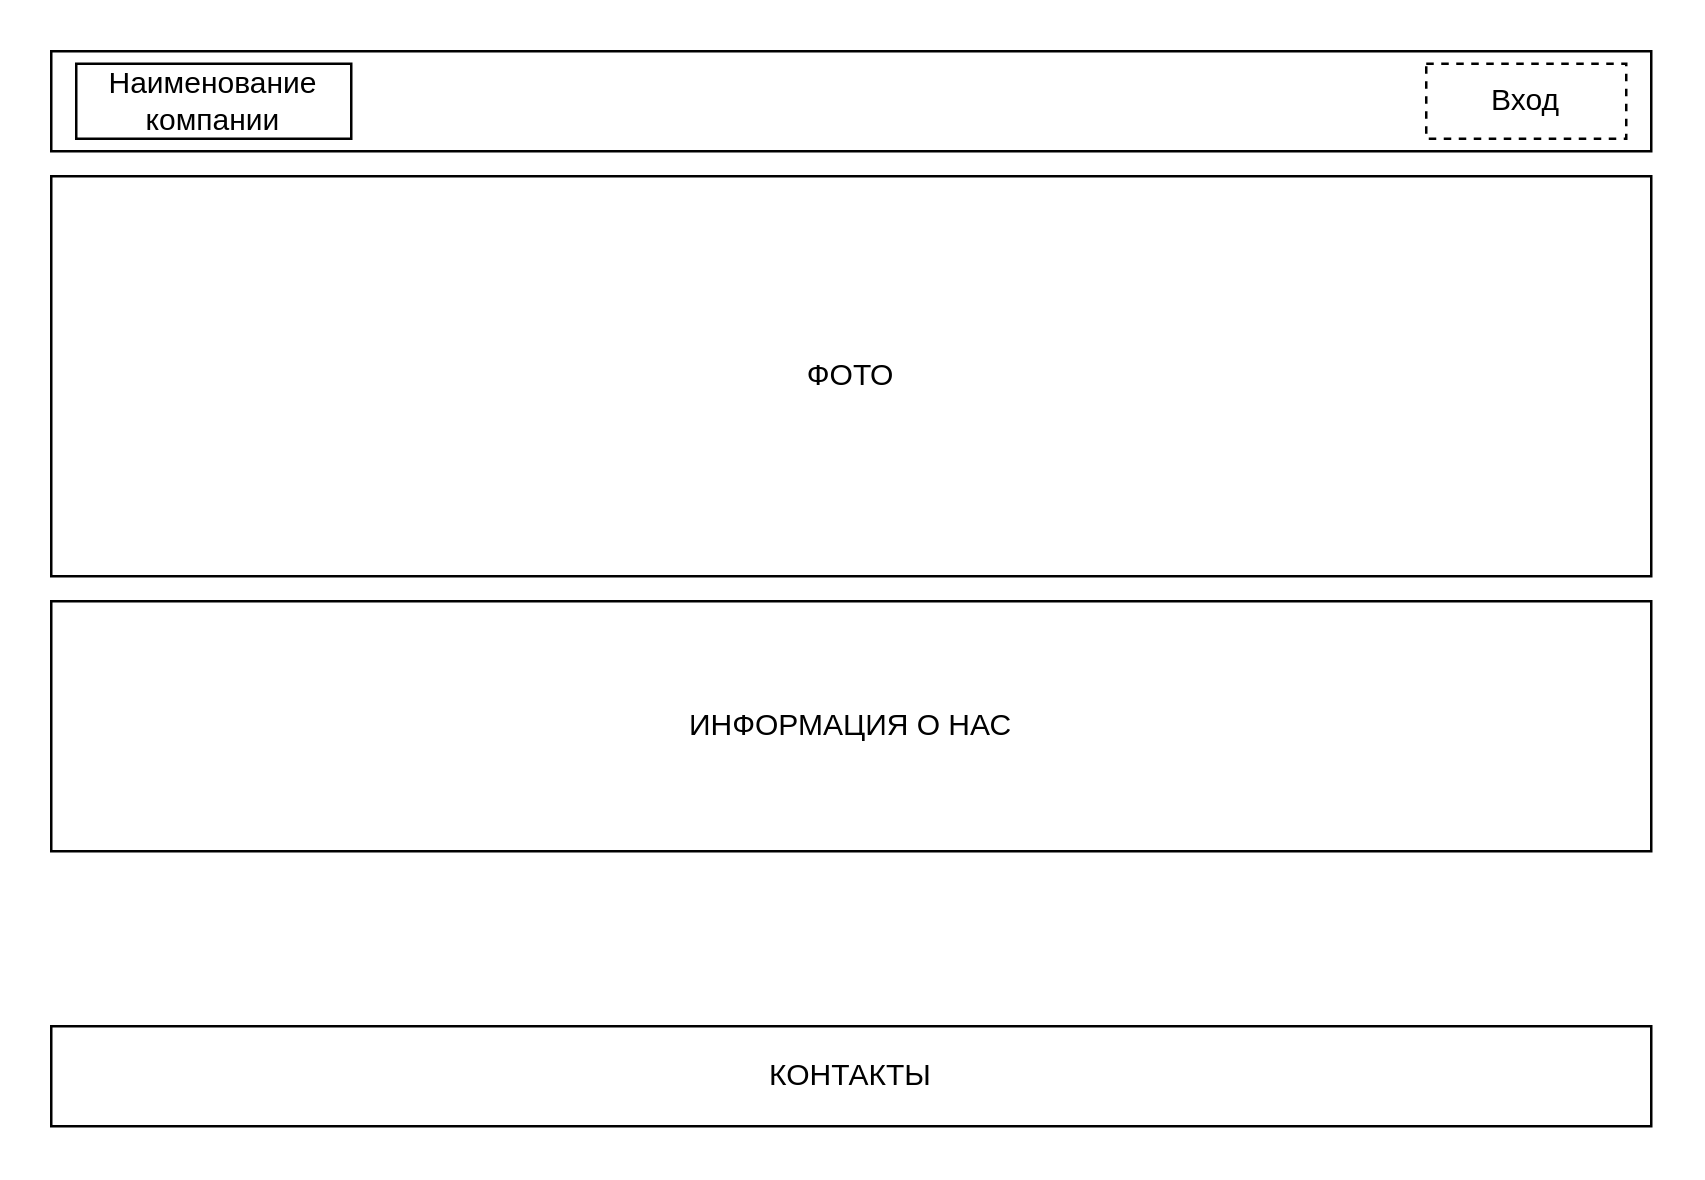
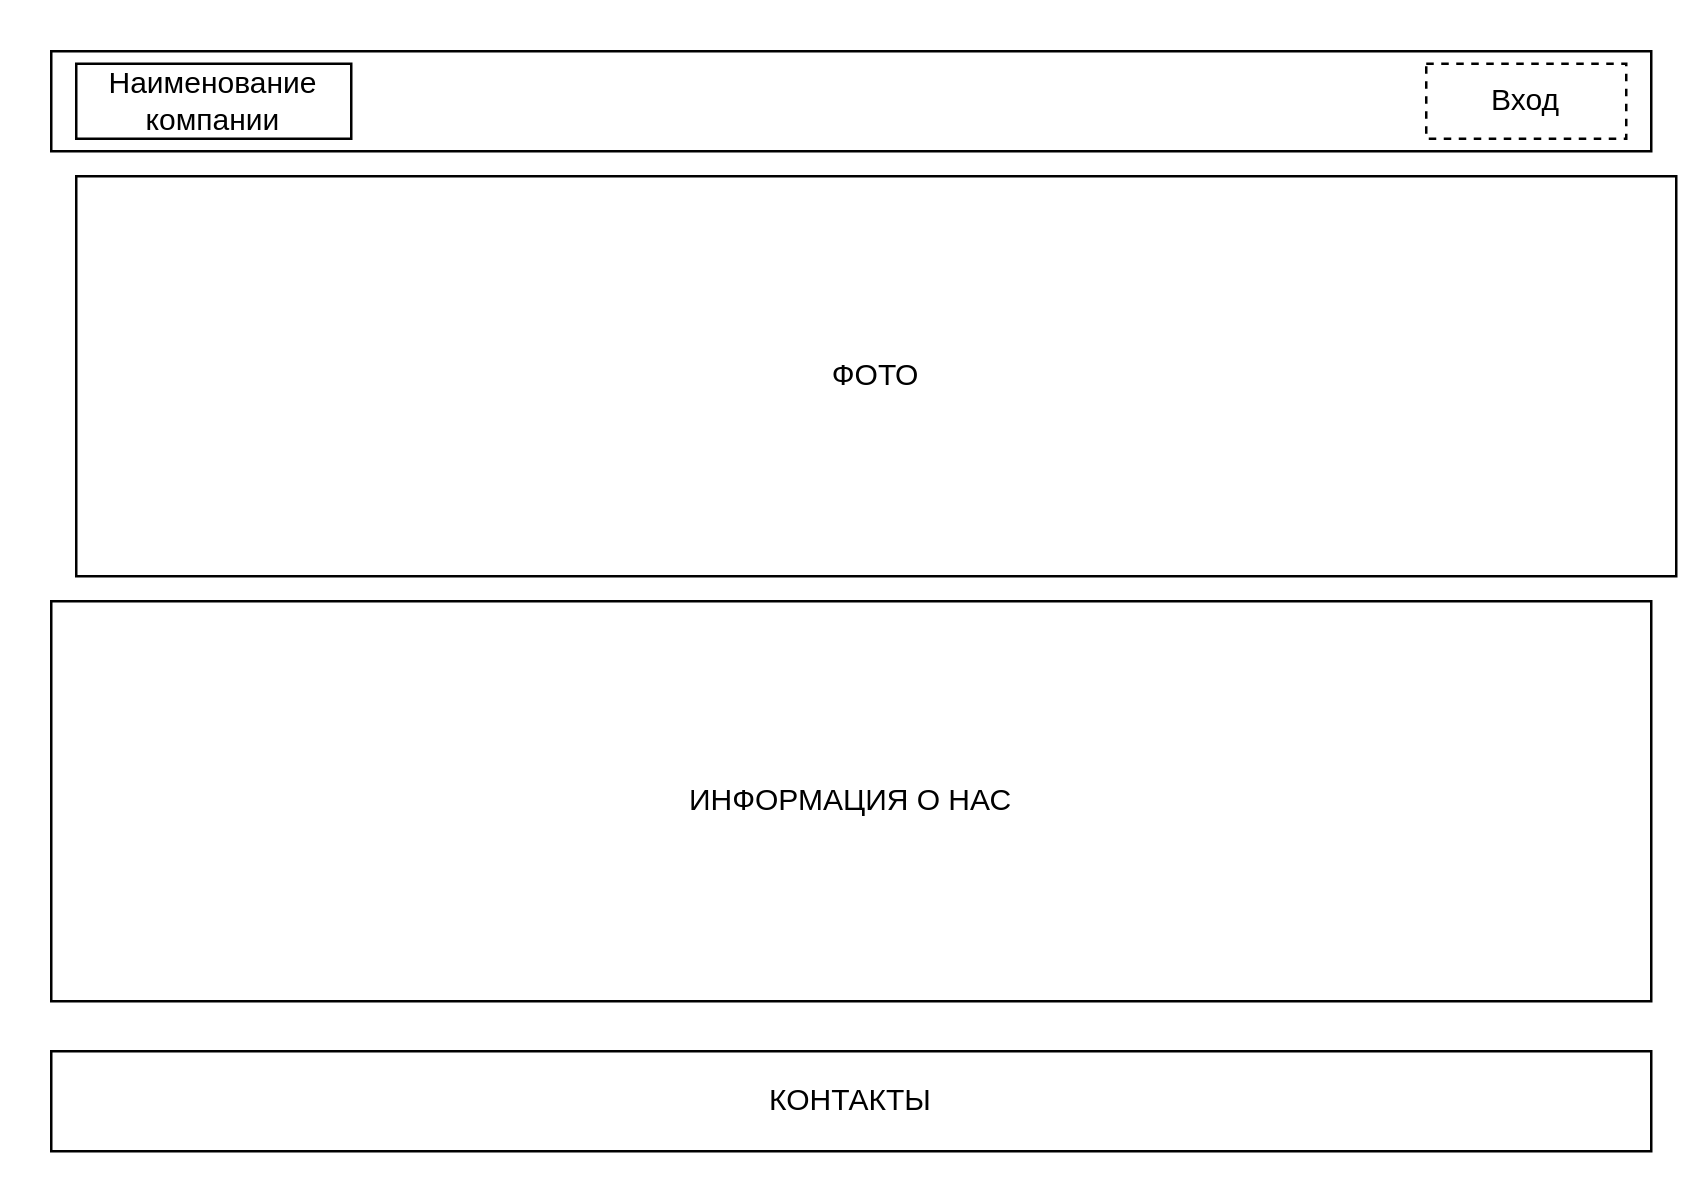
node "ФОТО": moved (851, 376) -> (876, 376)
node "ИНФОРМАЦИЯ О НАС": size 1600x250 -> 1600x400
node "КОНТАКТЫ": moved (851, 1076) -> (851, 1101)
